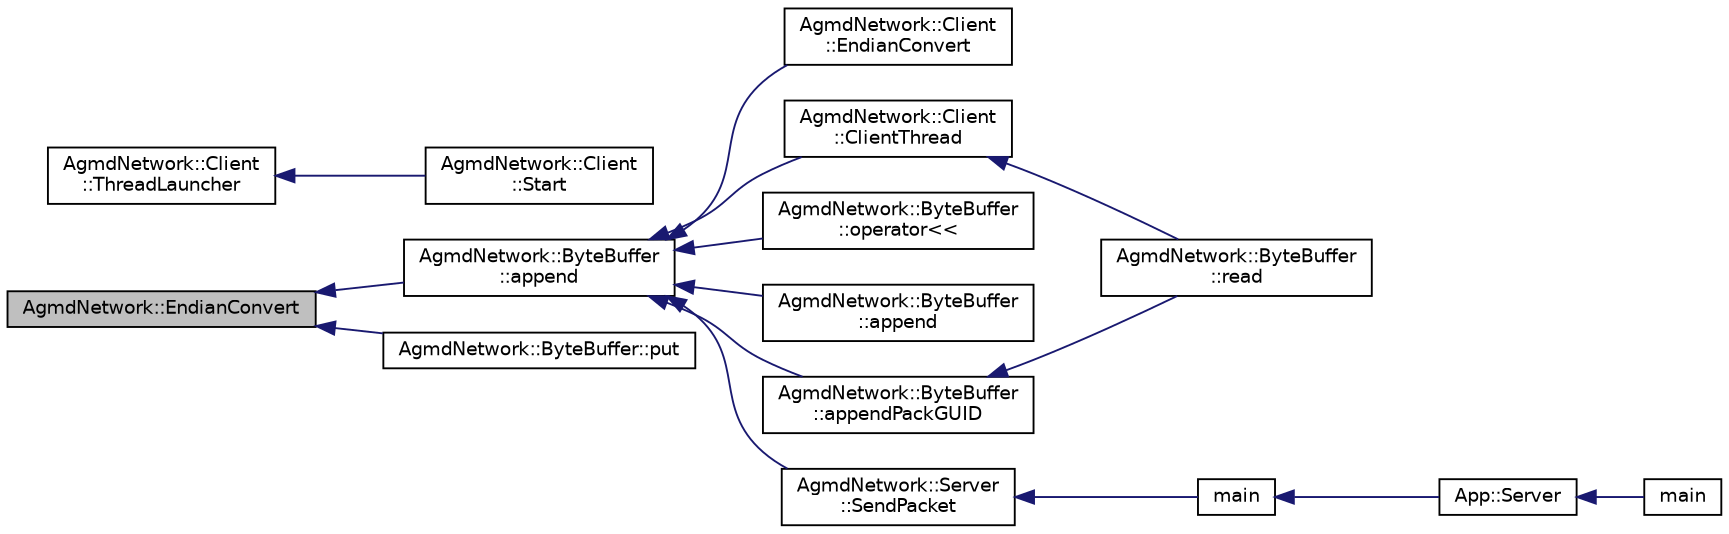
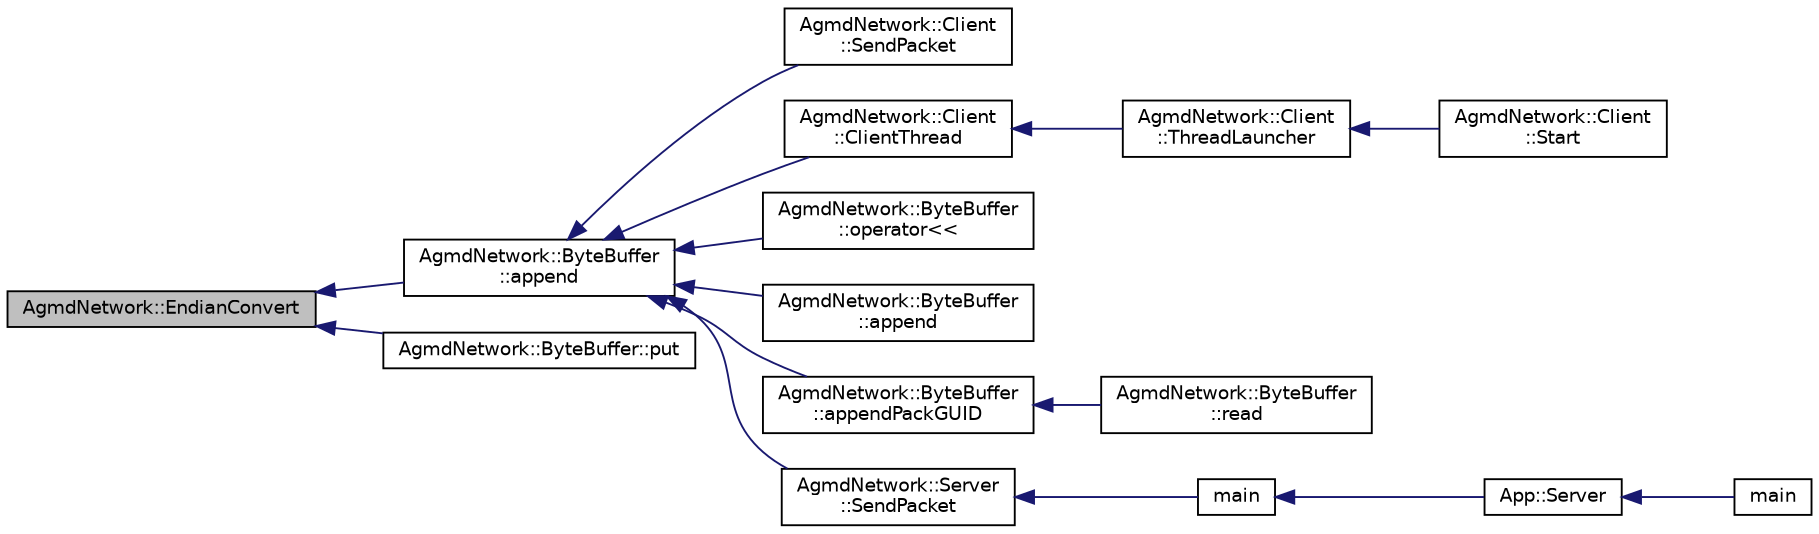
node "AgmdNetwork::Client ::EndianConvert": label "AgmdNetwork::Client ::EndianConvert" -> "AgmdNetwork::Client ::SendPacket"
edge "AgmdNetwork::ByteBuffer ::read" -> "AgmdNetwork::Client ::ClientThread": now "AgmdNetwork::Client ::ThreadLauncher" -> "AgmdNetwork::Client ::ClientThread"
